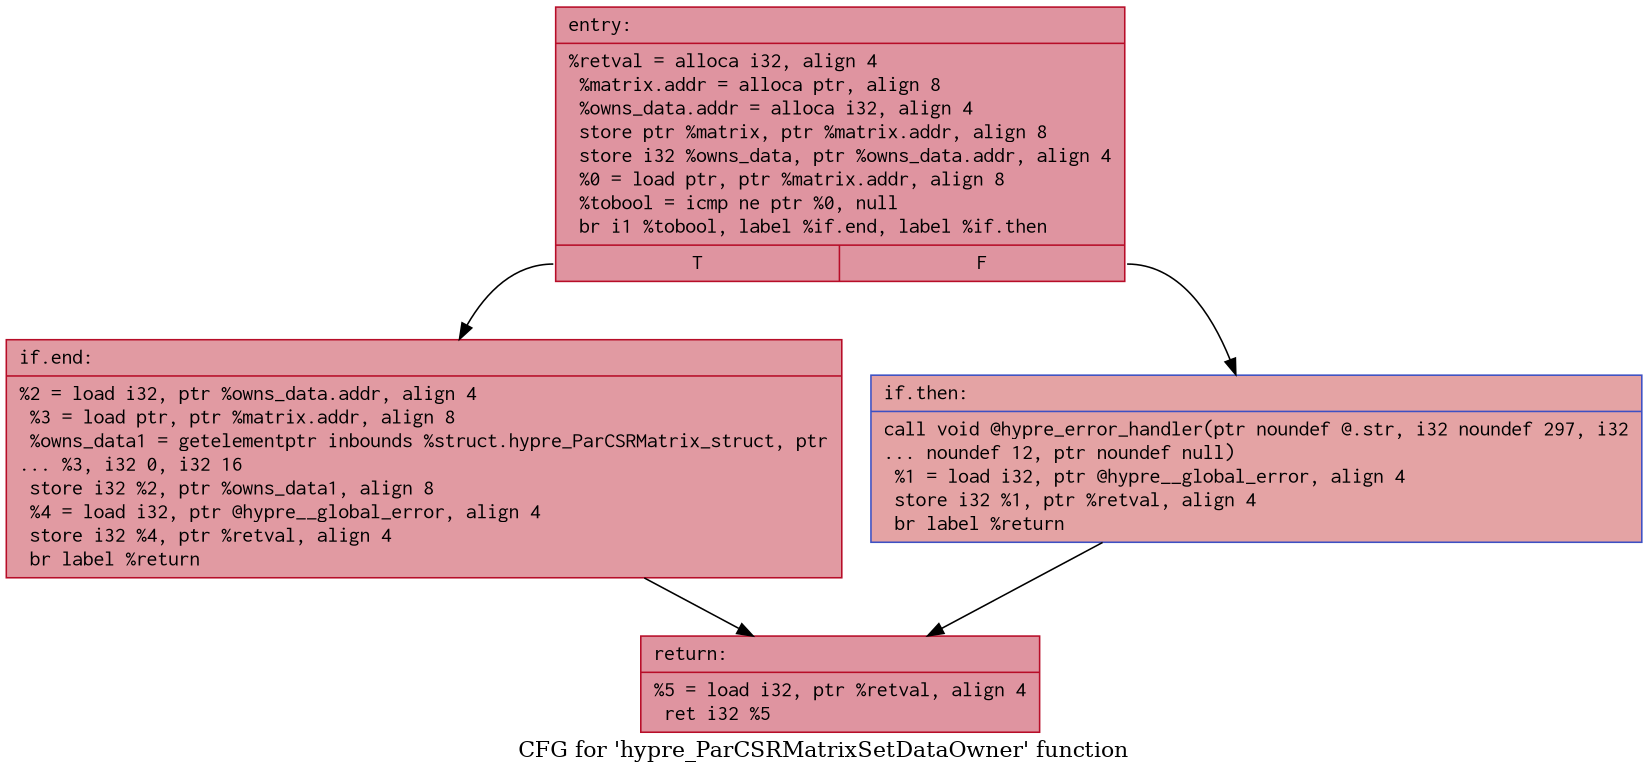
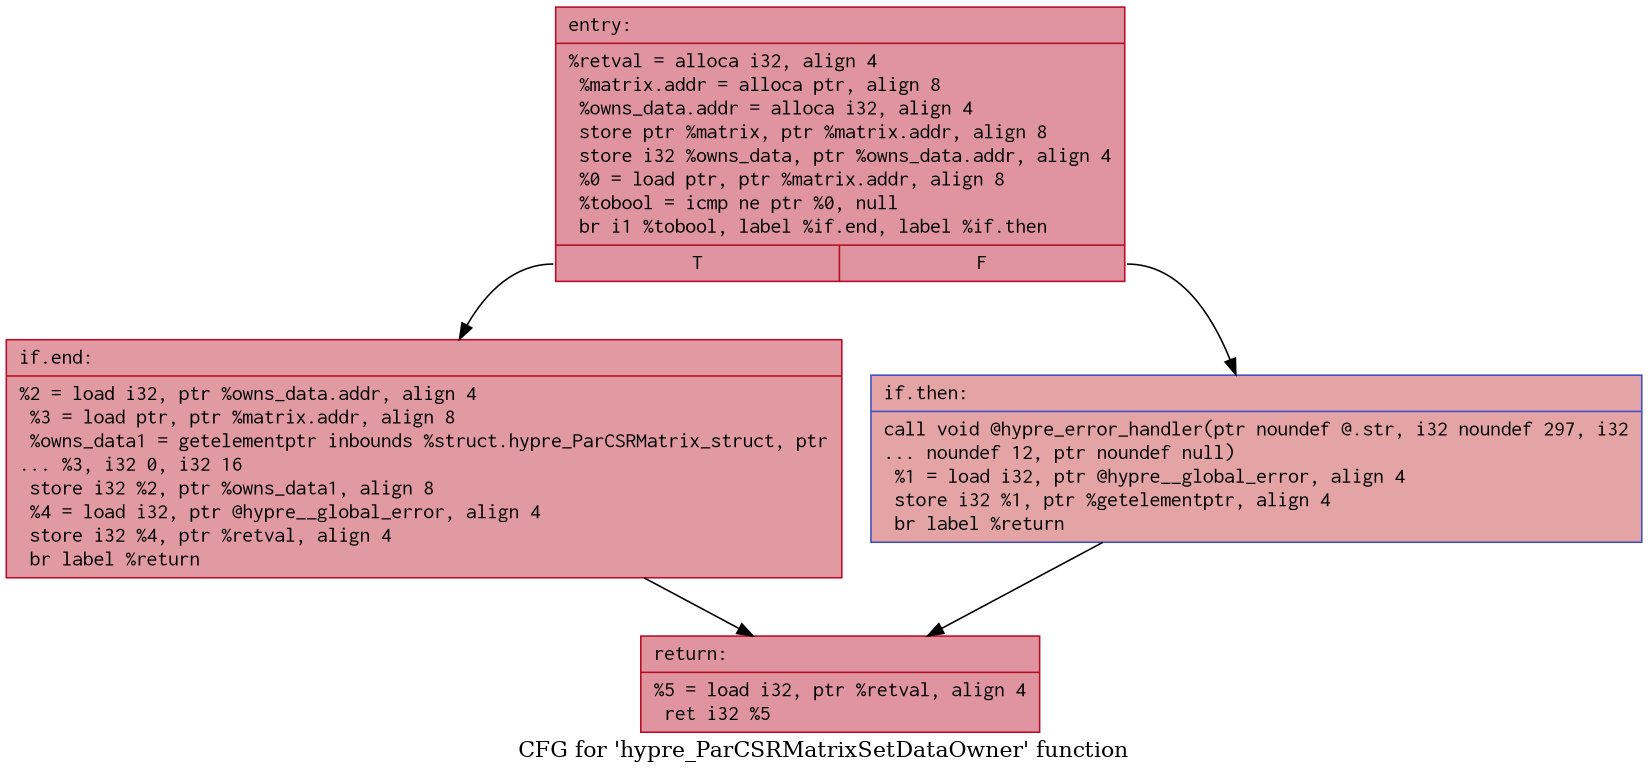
node "if.then:": text "store i32 %1, ptr %retval, align 4" -> "store i32 %1, ptr %getelementptr, align 4"
